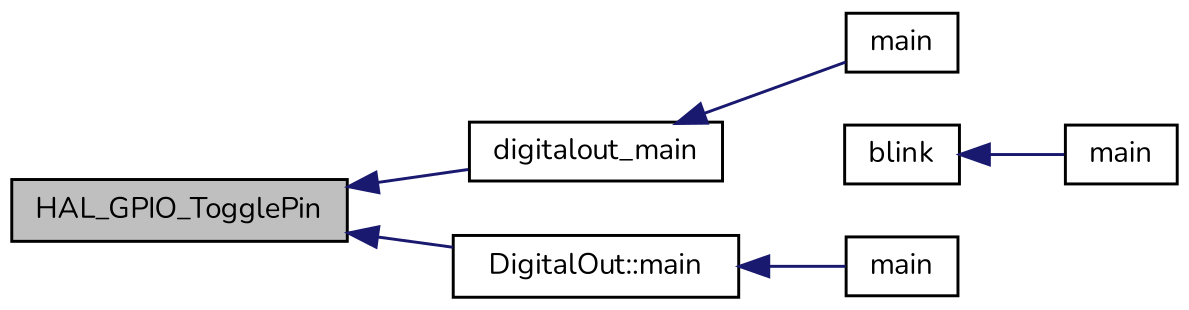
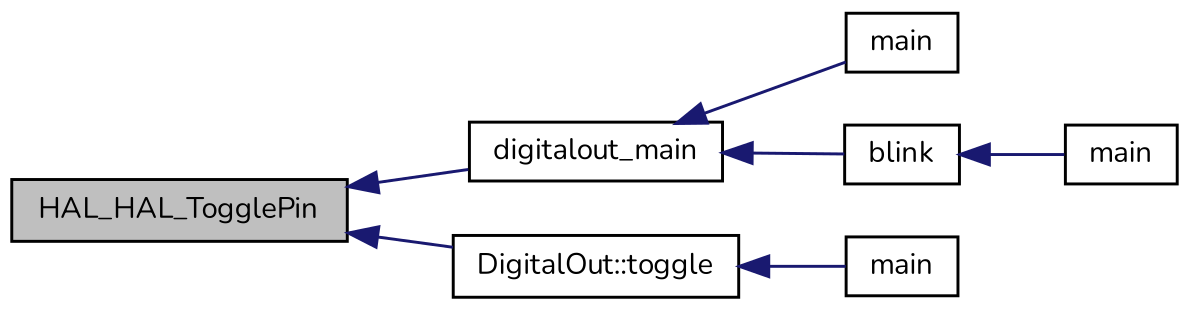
edge "blink" -> "digitalout_main": added
node "HAL_GPIO_TogglePin": label "HAL_GPIO_TogglePin" -> "HAL_HAL_TogglePin"
node "DigitalOut::main": label "DigitalOut::main" -> "DigitalOut::toggle"
